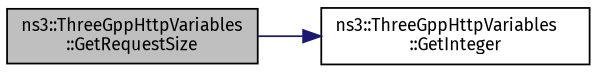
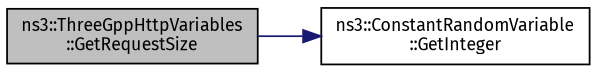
node "ns3::ThreeGppHttpVariables ::GetInteger": label "ns3::ThreeGppHttpVariables ::GetInteger" -> "ns3::ConstantRandomVariable ::GetInteger"
